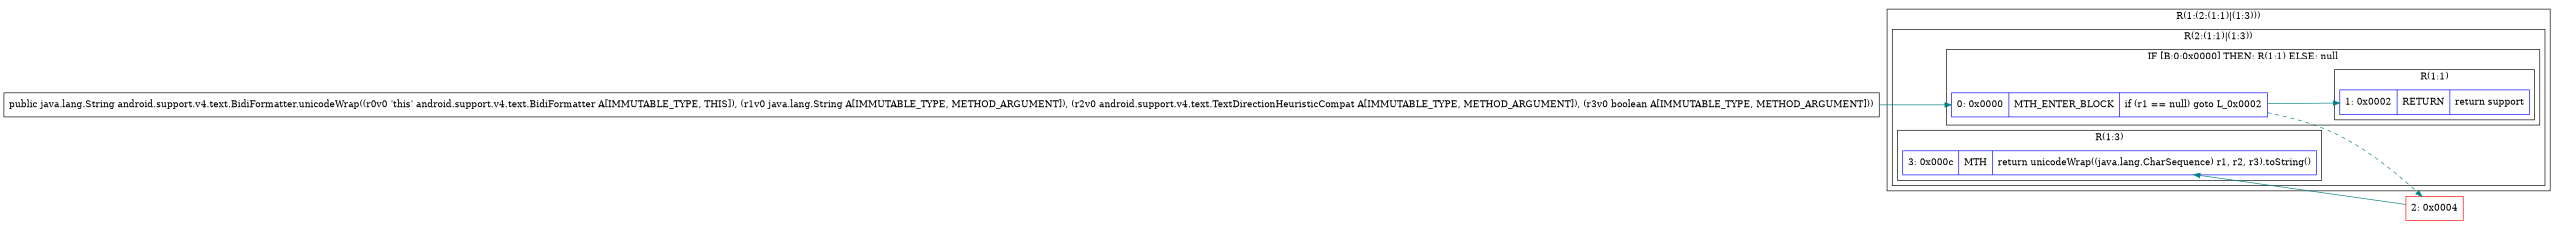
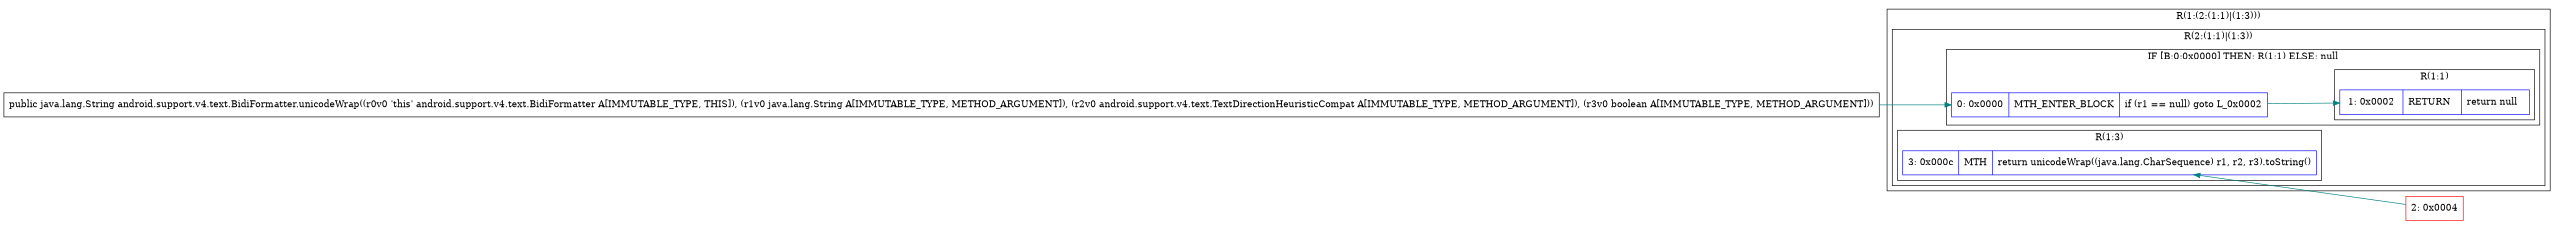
node "1: 0x0002": text "return support" -> "return null"
edge "0: 0x0000" -> "2: 0x0004": removed
